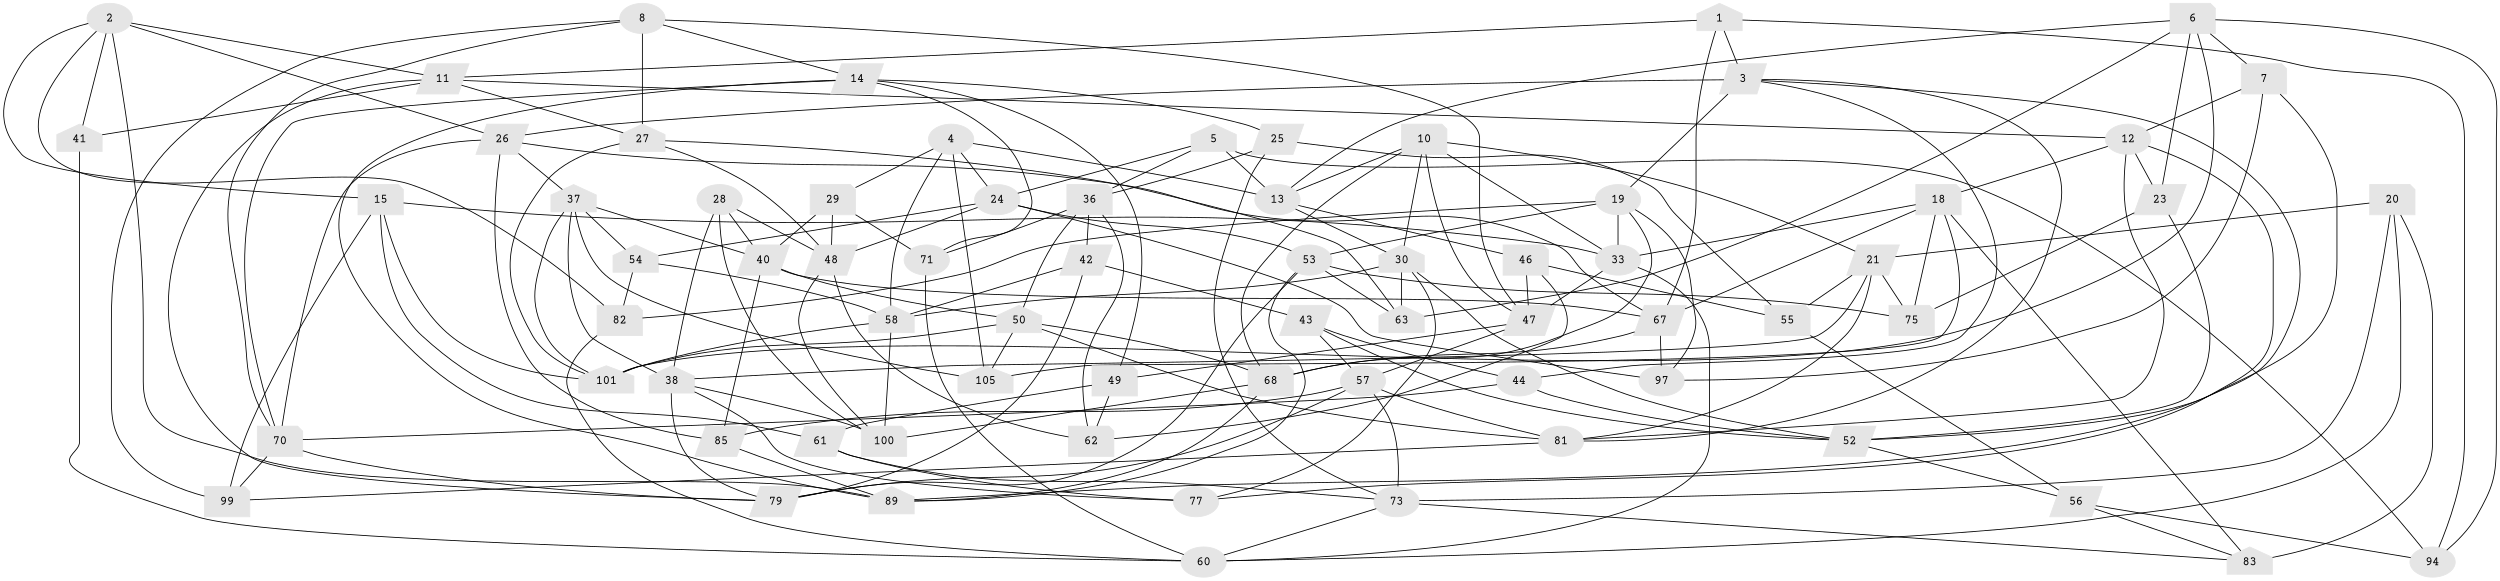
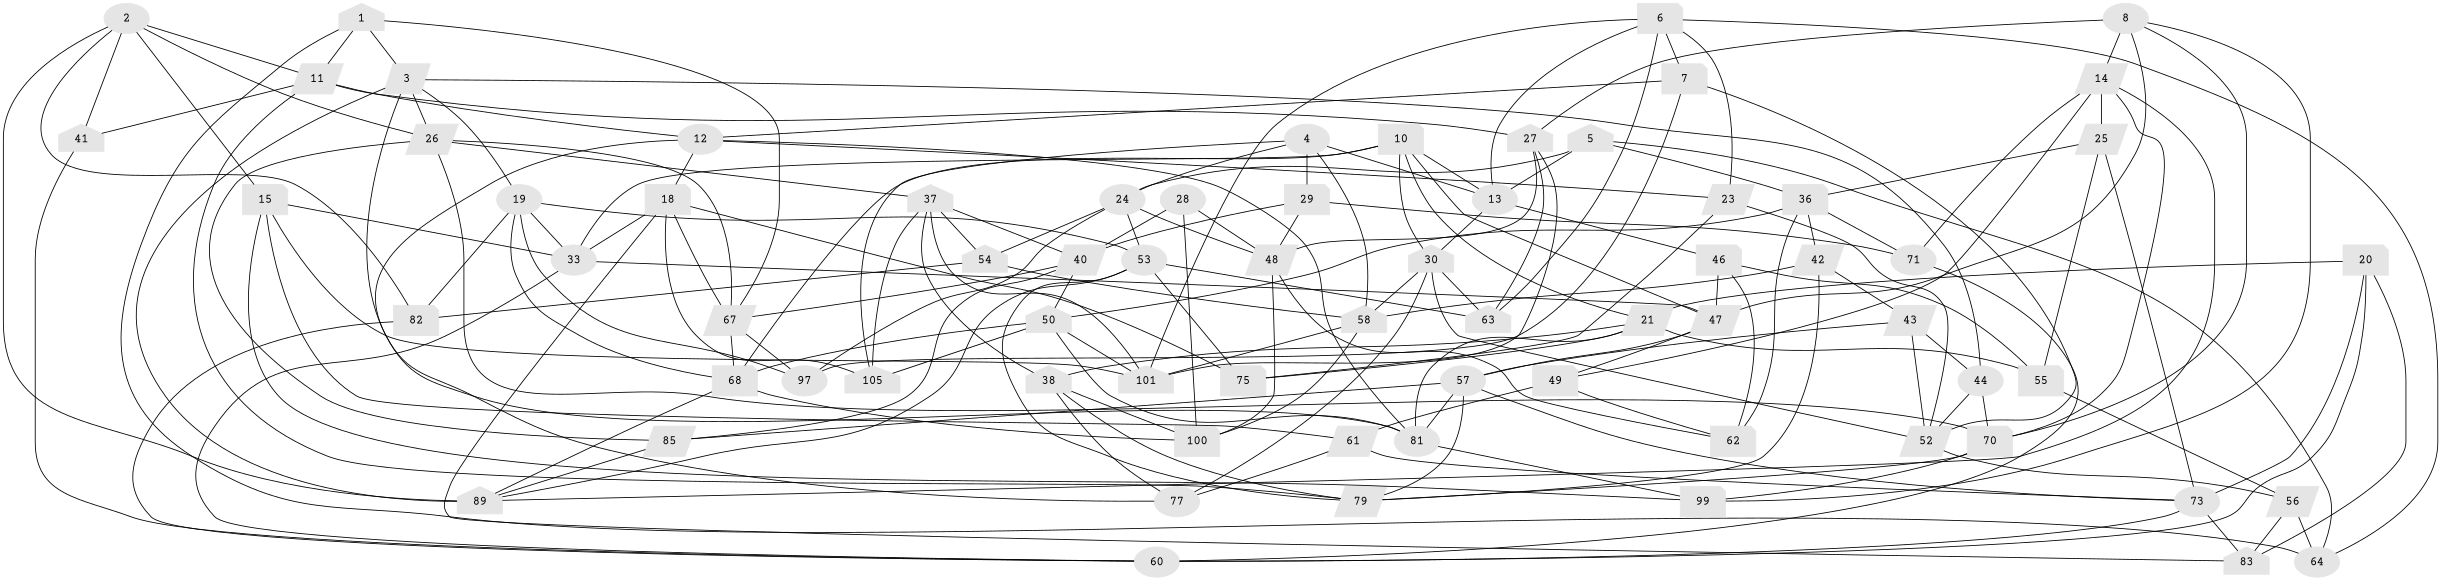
edge "28" -- "38": removed
node "94": label "94" -> "64"
